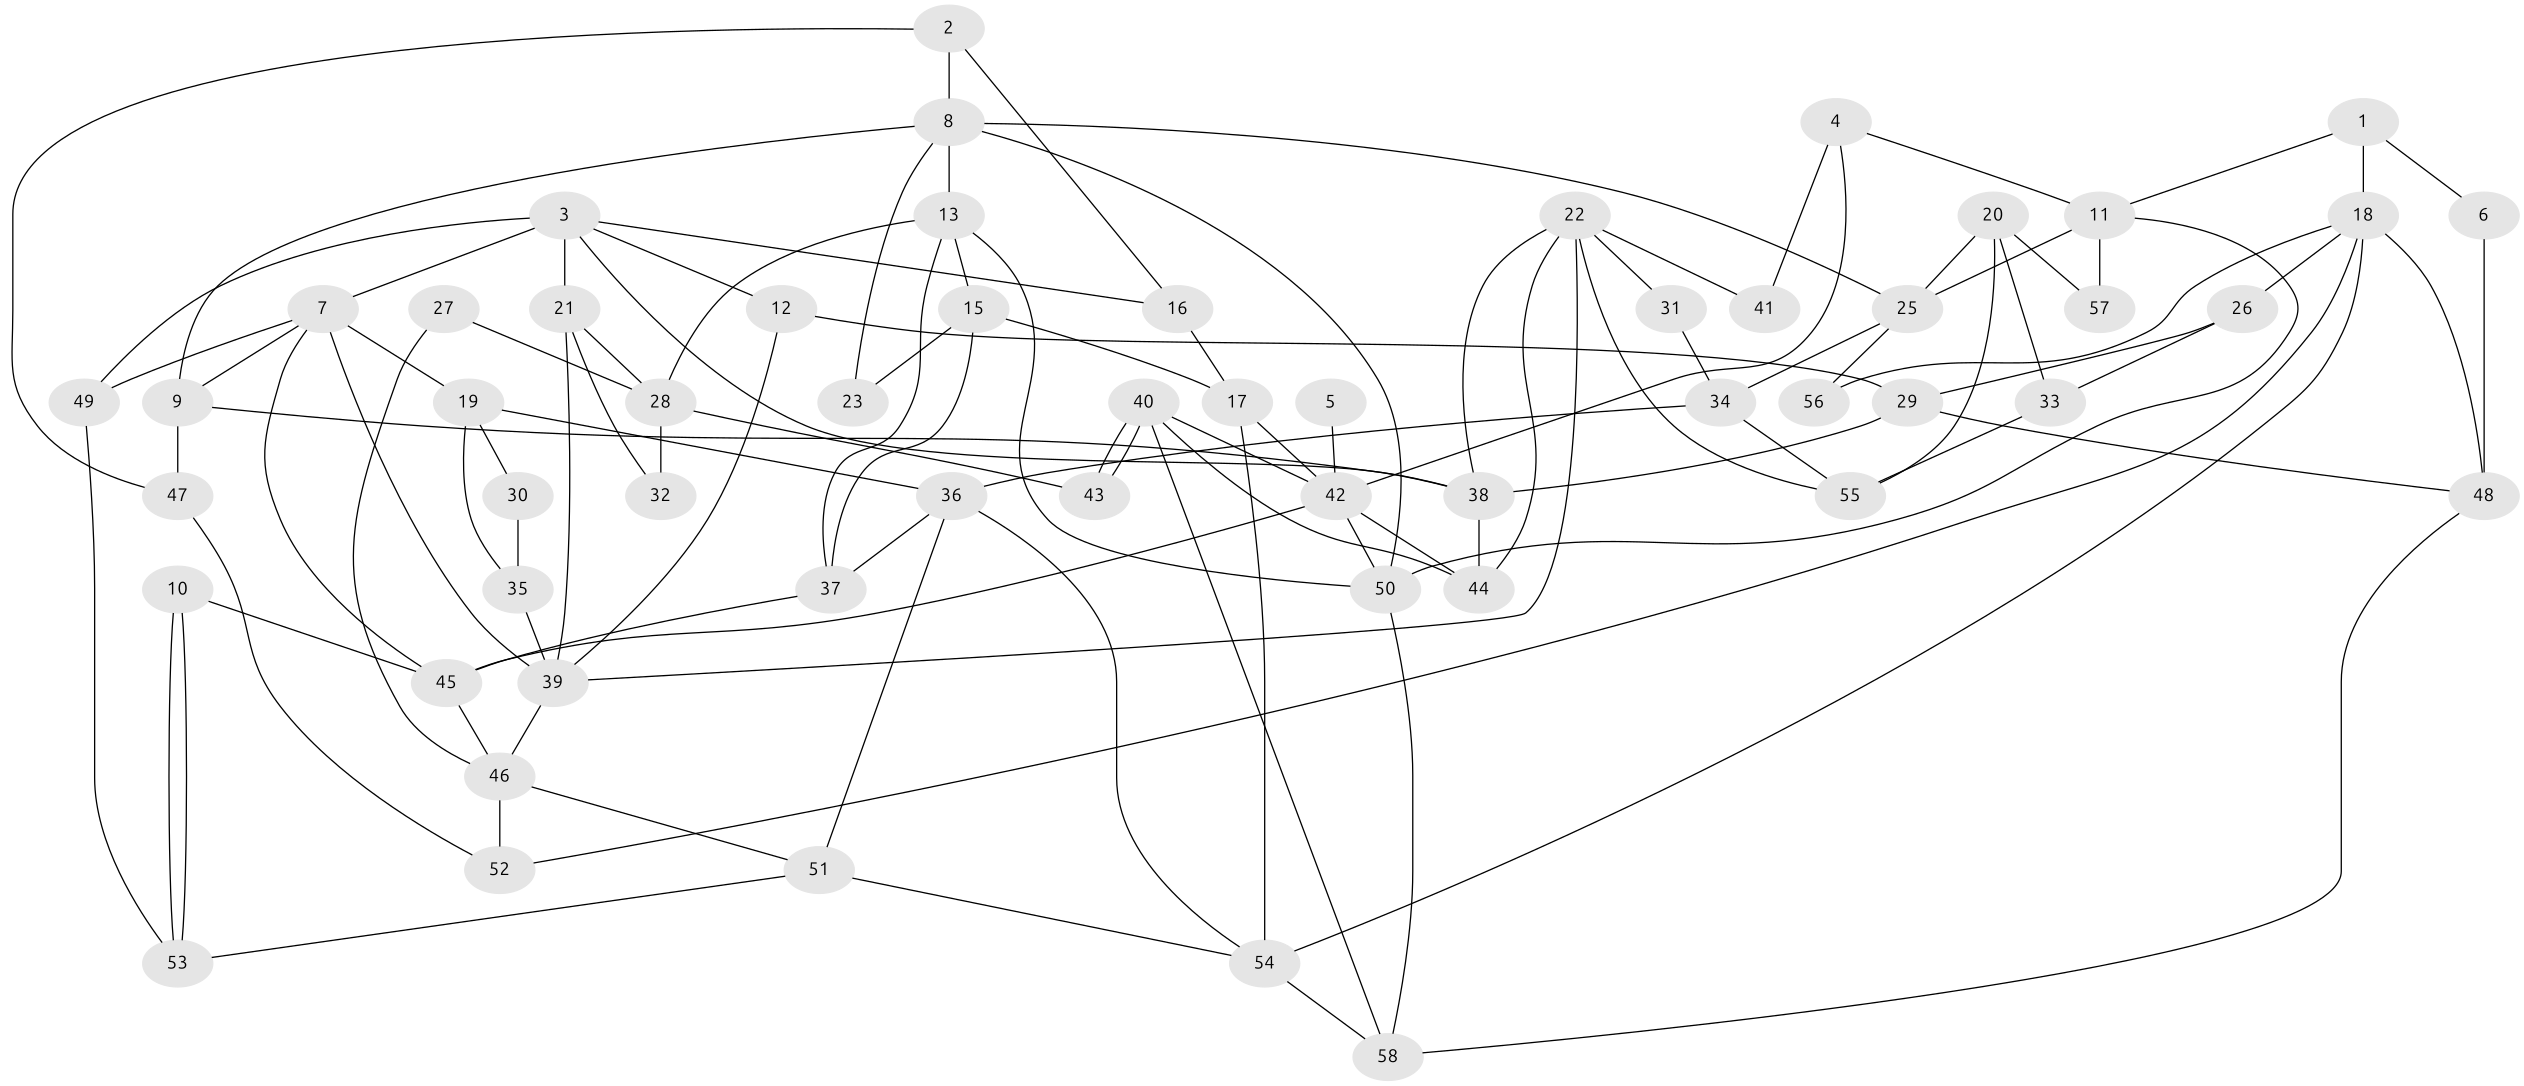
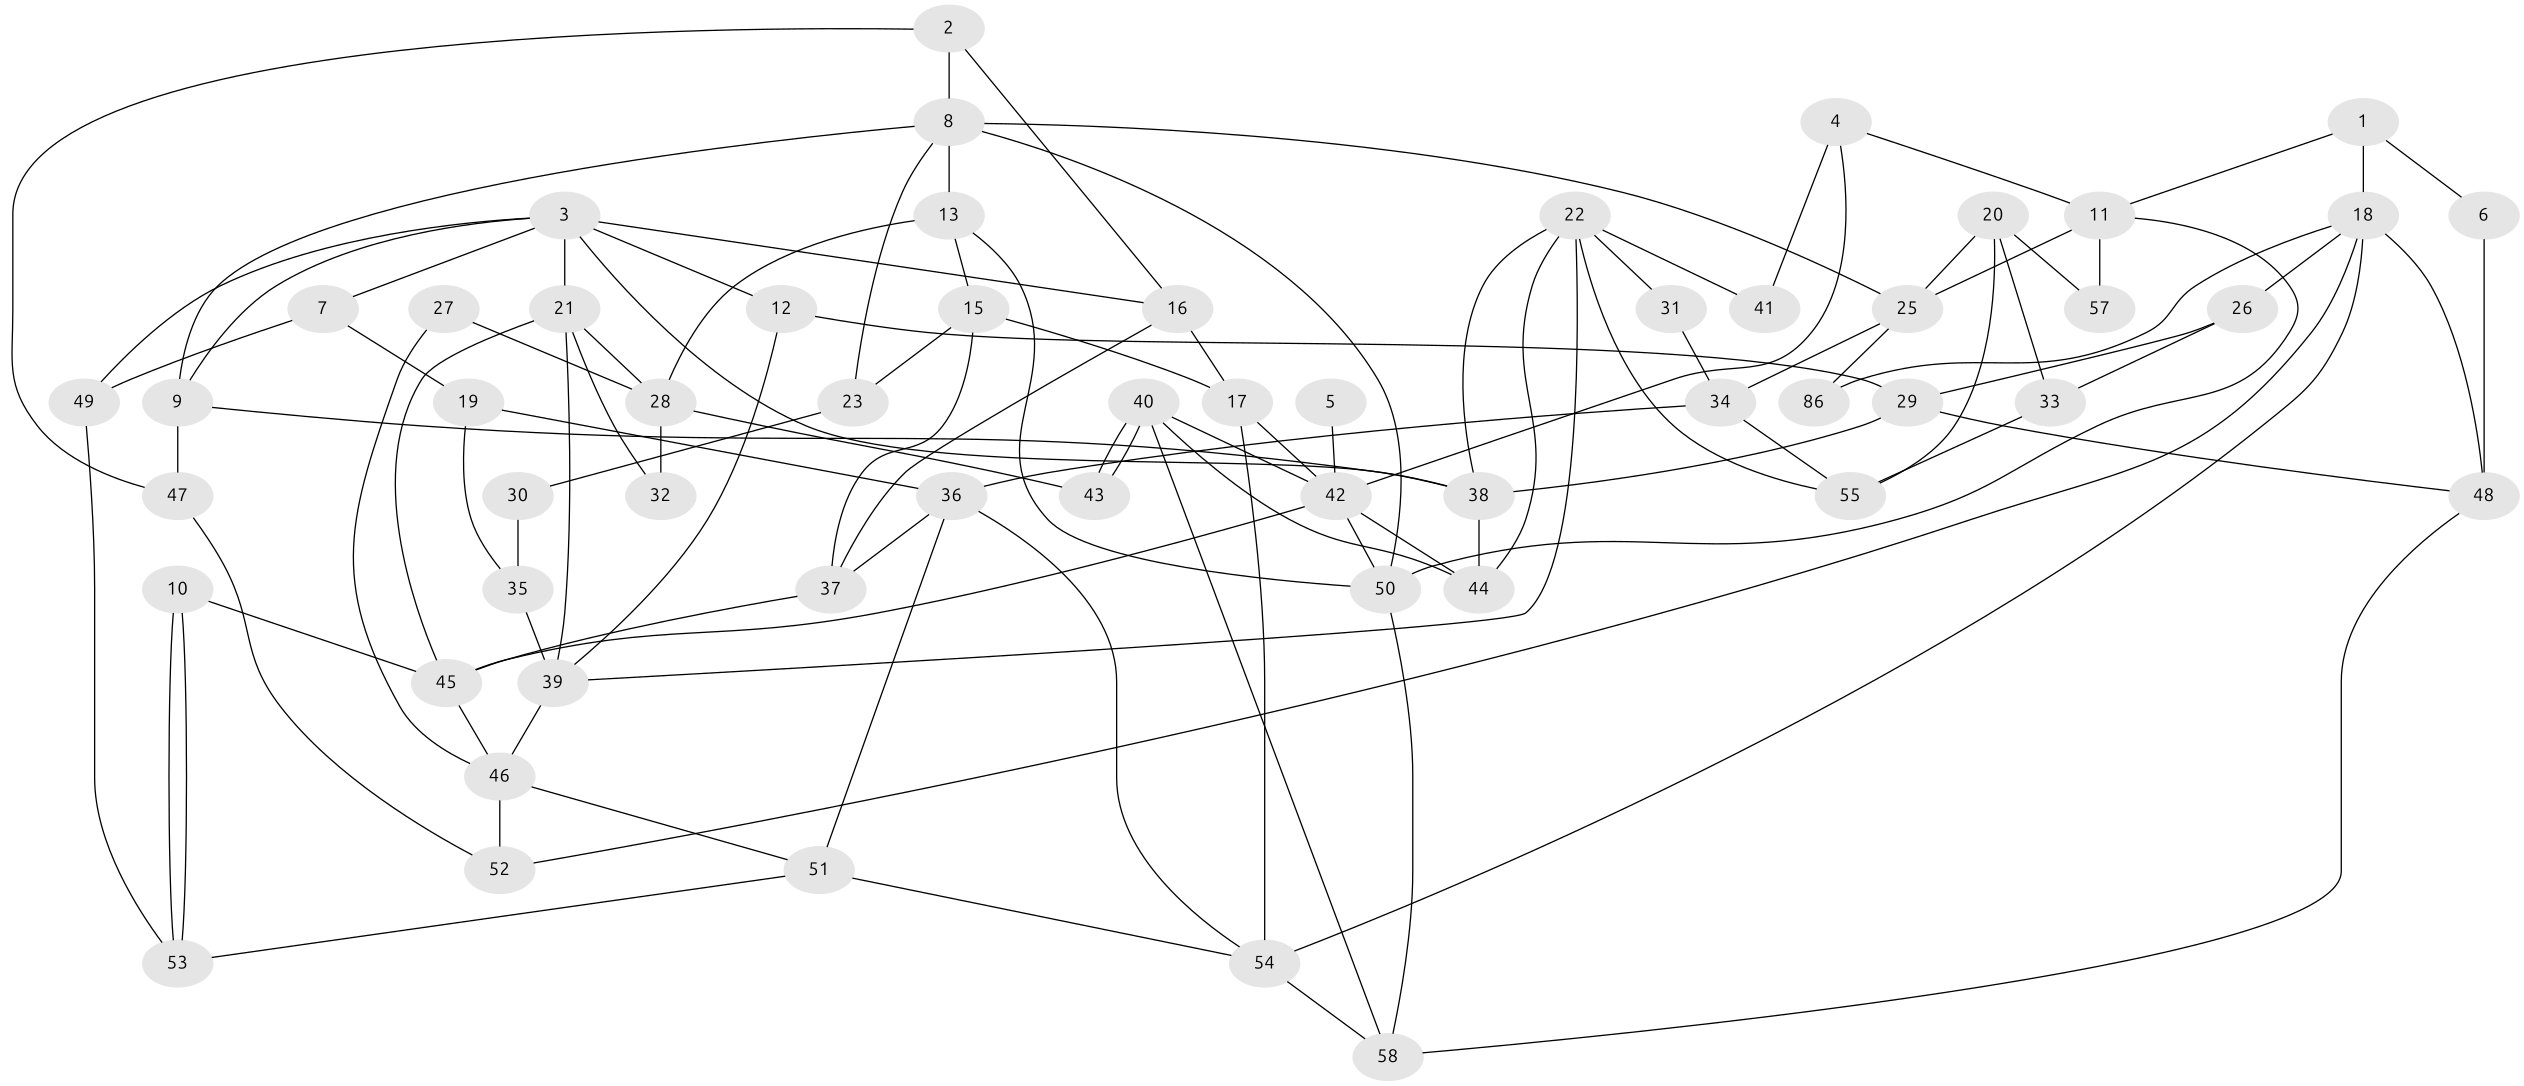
edge "7" -- "9": now "3" -- "9"
node "56": label "56" -> "86"
edge "13" -- "37": now "16" -- "37"
edge "19" -- "30": now "23" -- "30"
edge "7" -- "39": removed
edge "7" -- "45": now "21" -- "45"
